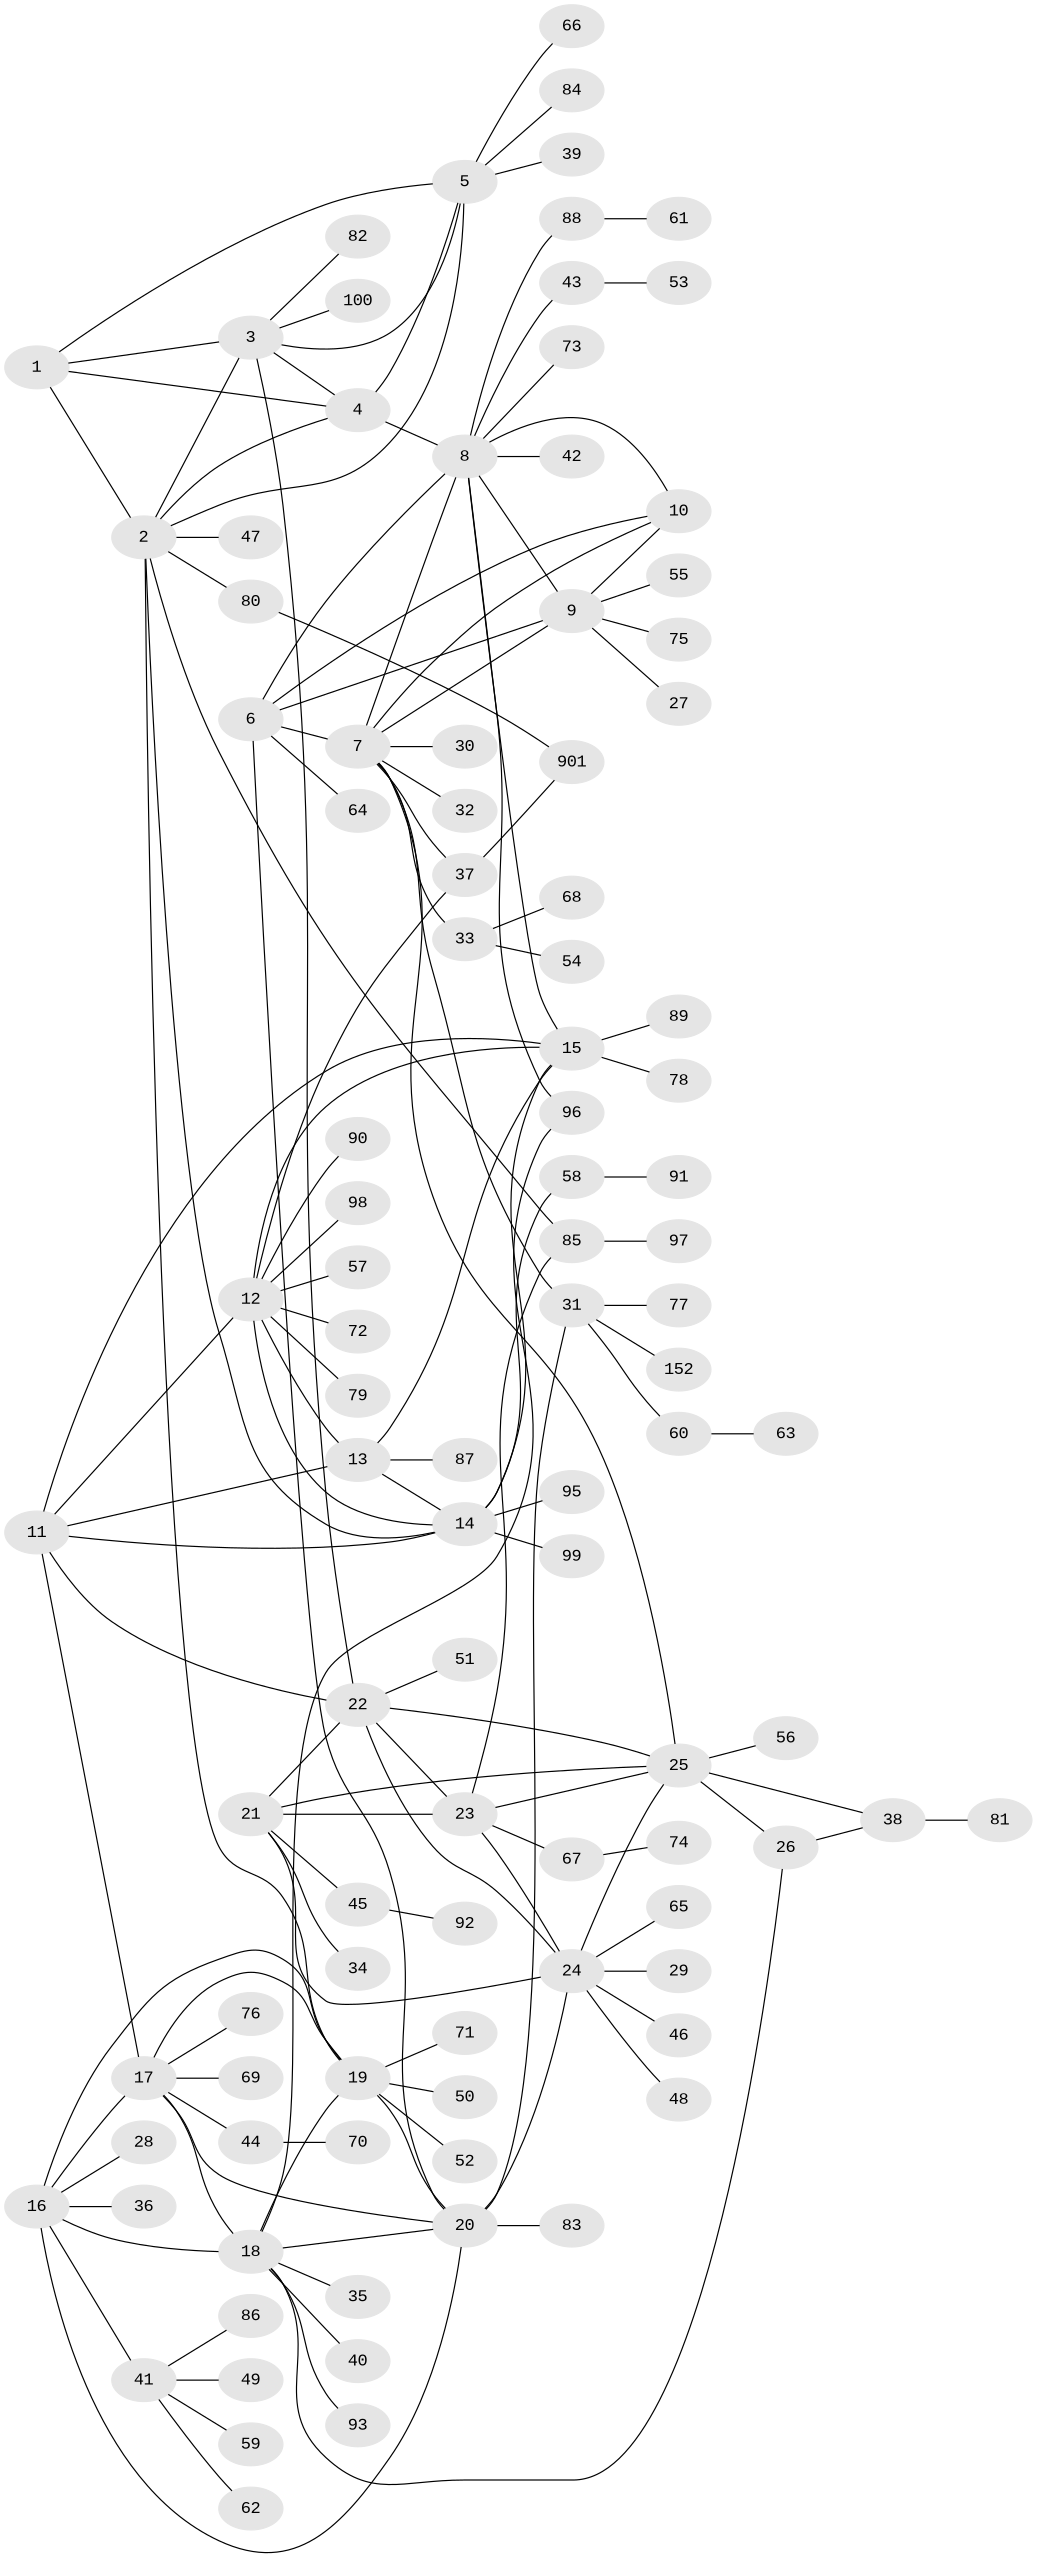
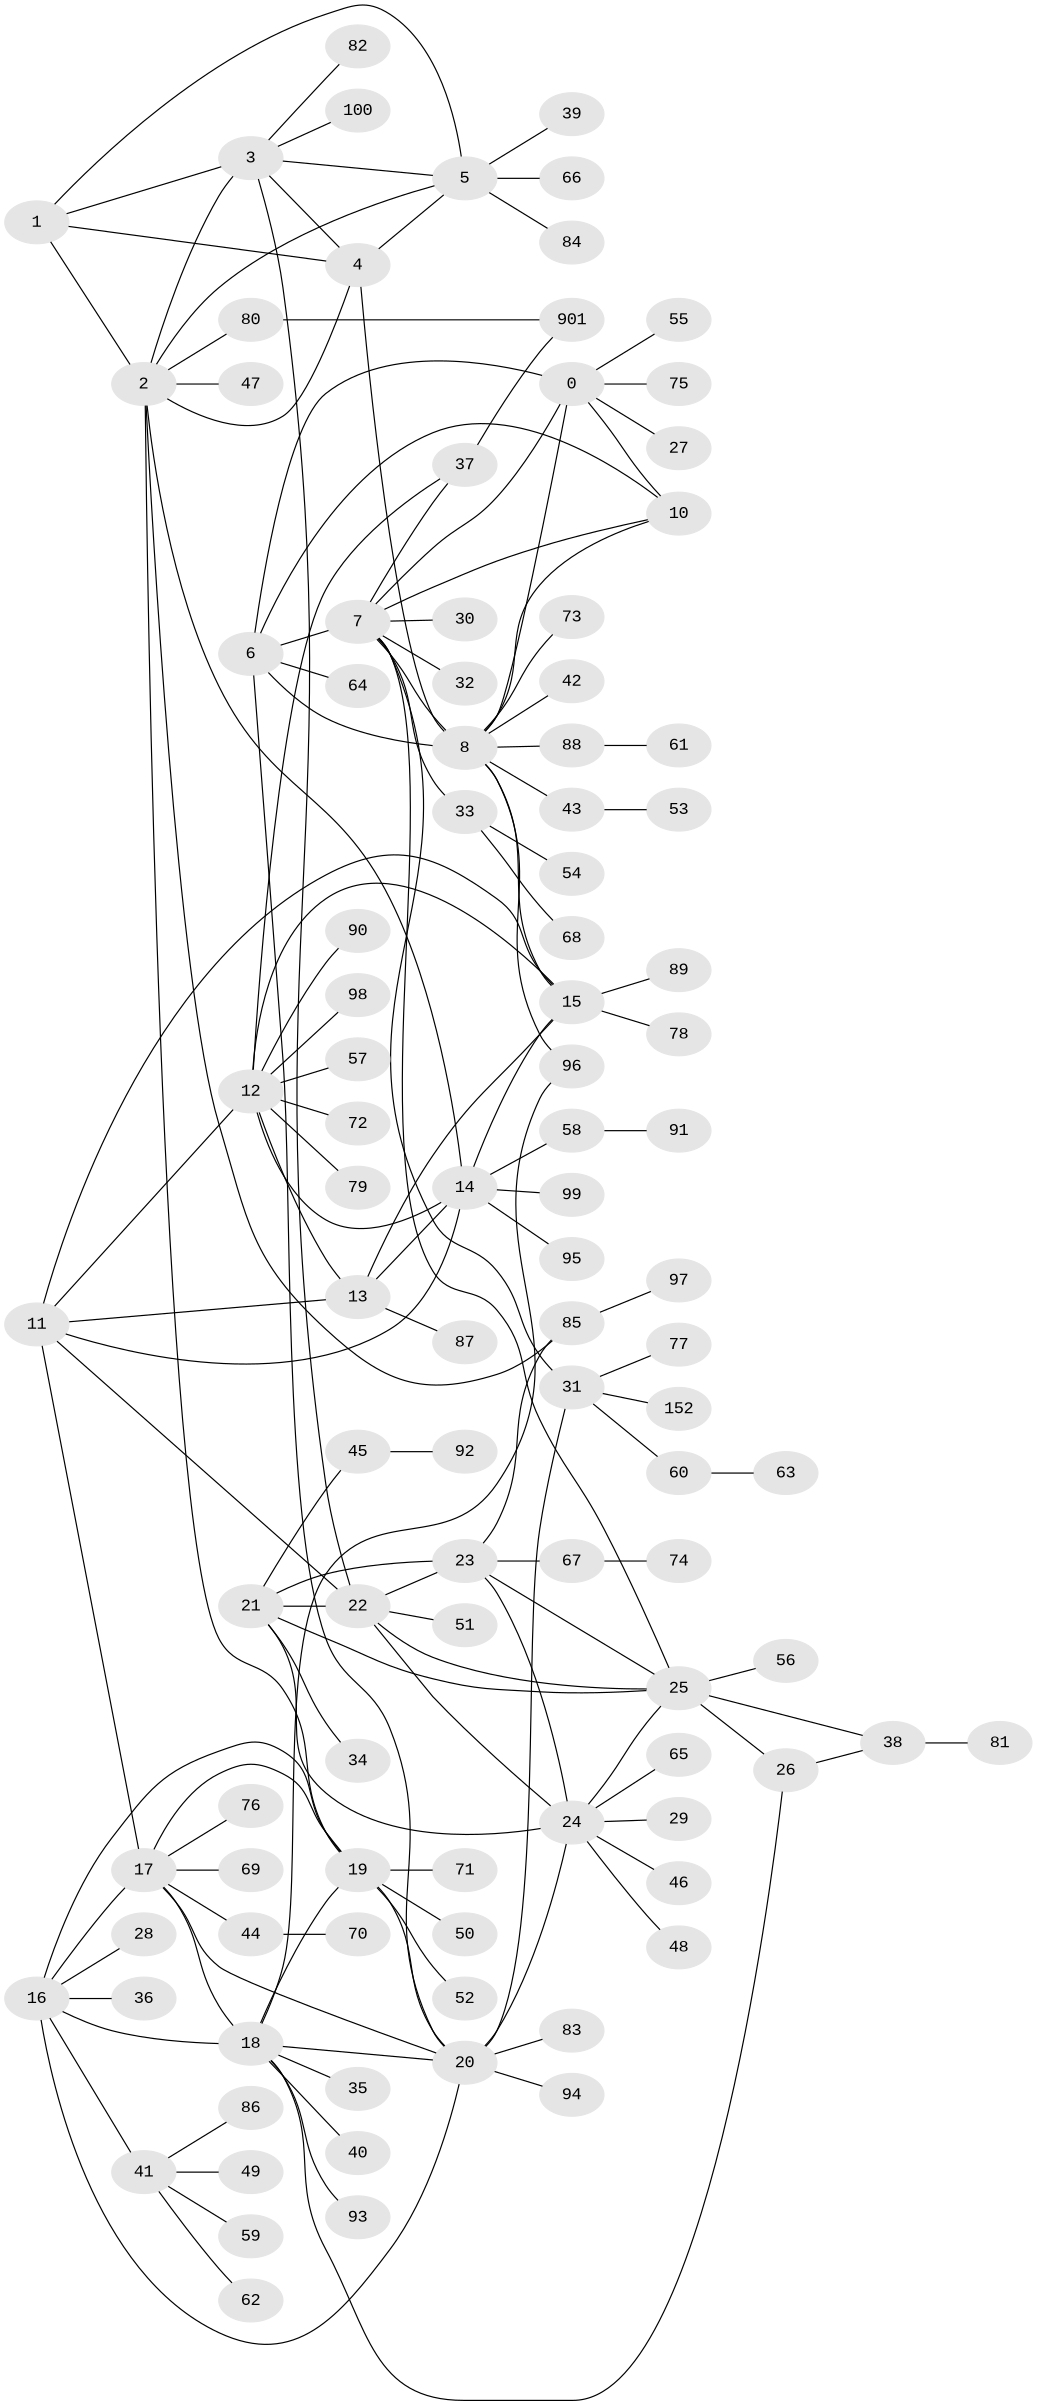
node "9": label "9" -> "0"
node "94": added
